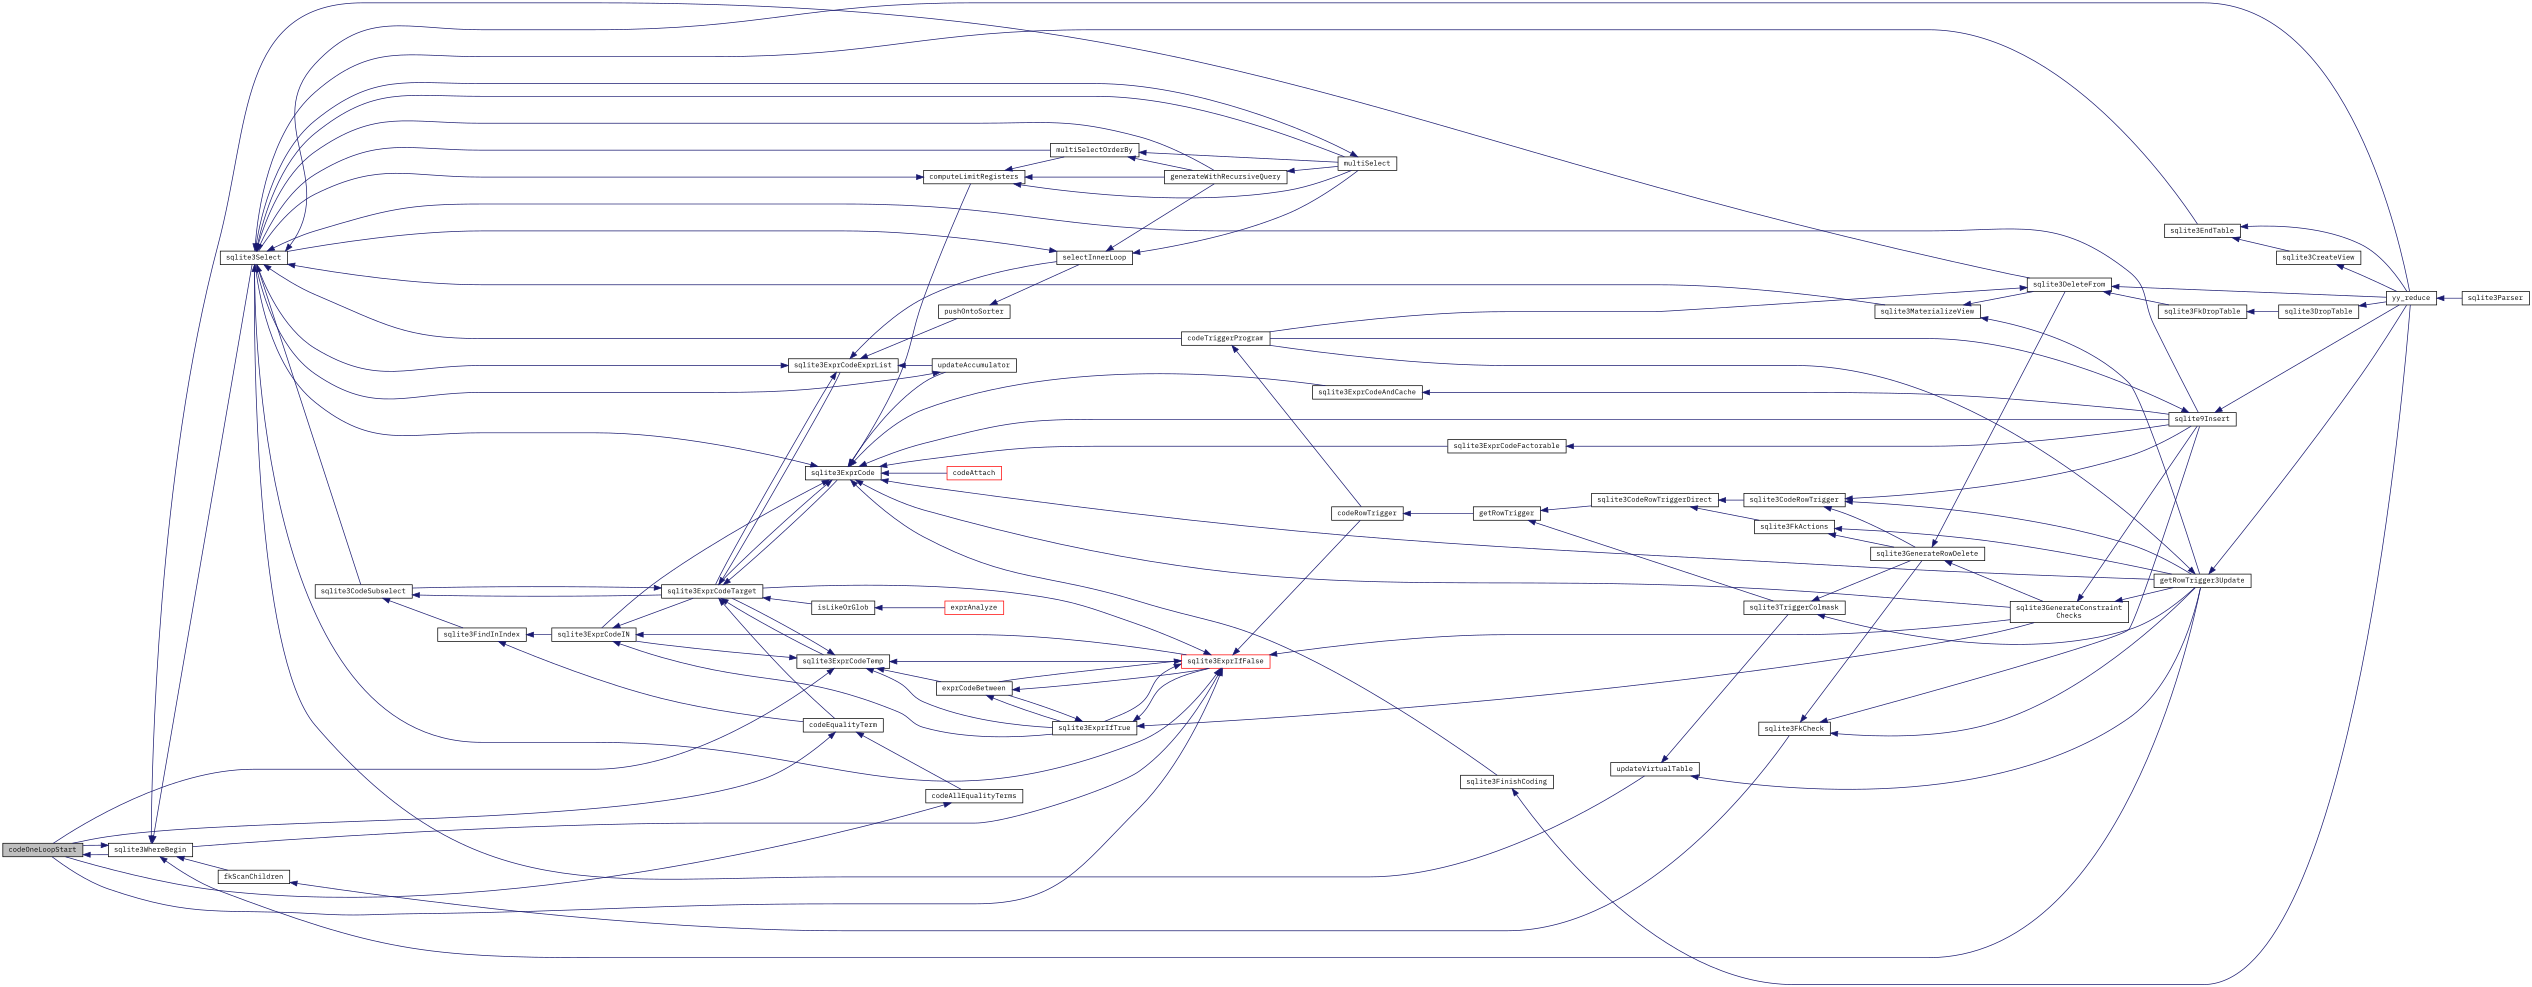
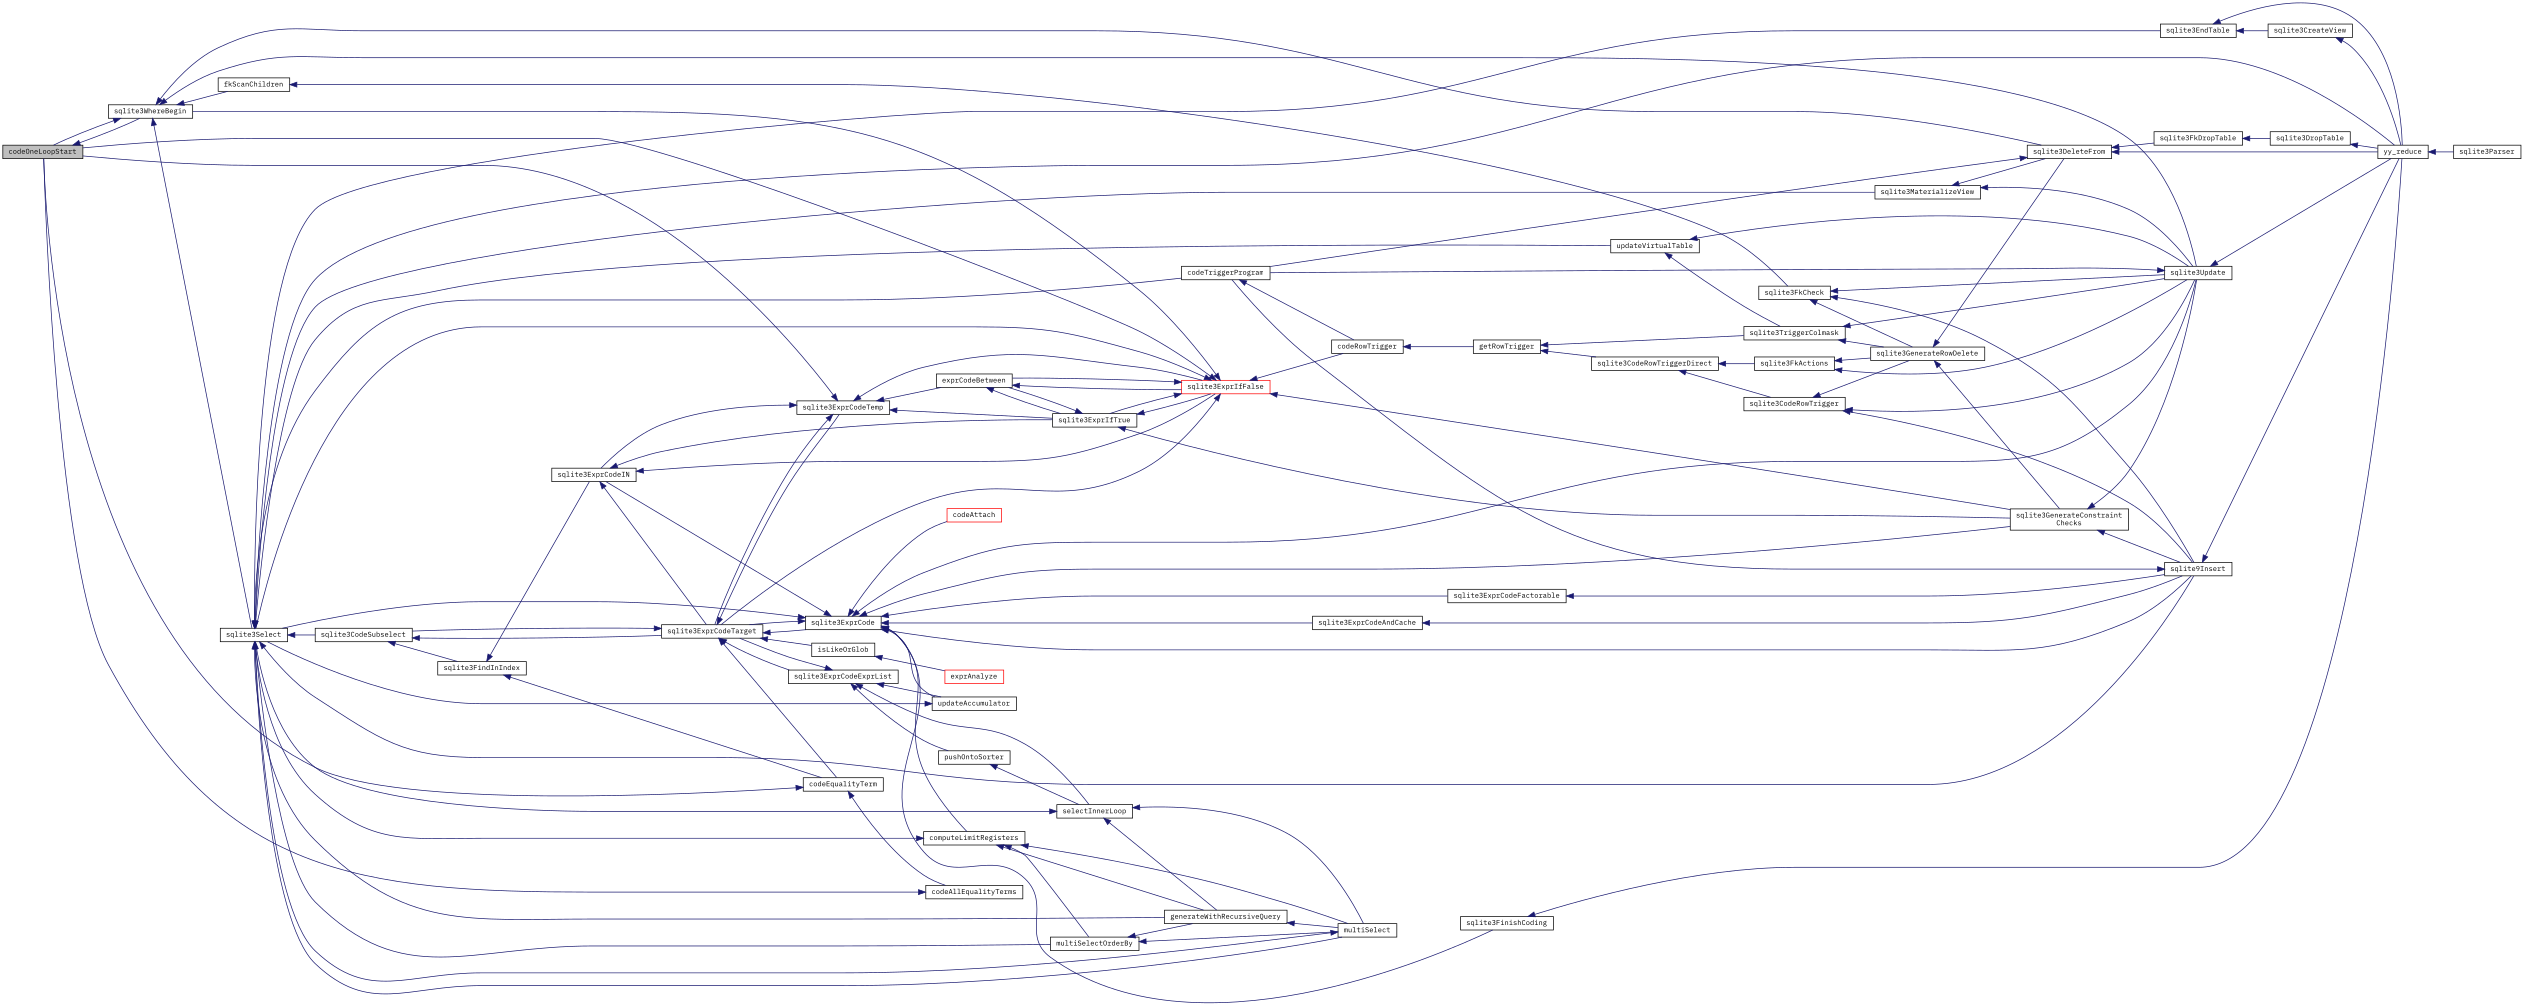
edge "sqlite3Select" -> "sqlite3ExprCodeExprList": removed
node "getRowTrigger3Update": label "getRowTrigger3Update" -> "sqlite3Update"
